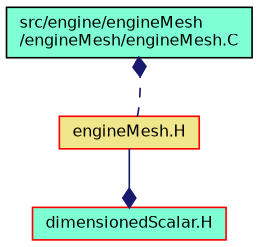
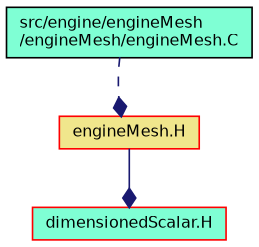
edge "engineMesh.H" -> "src/engine/engineMesh /engineMesh/engineMesh.C": reversed
